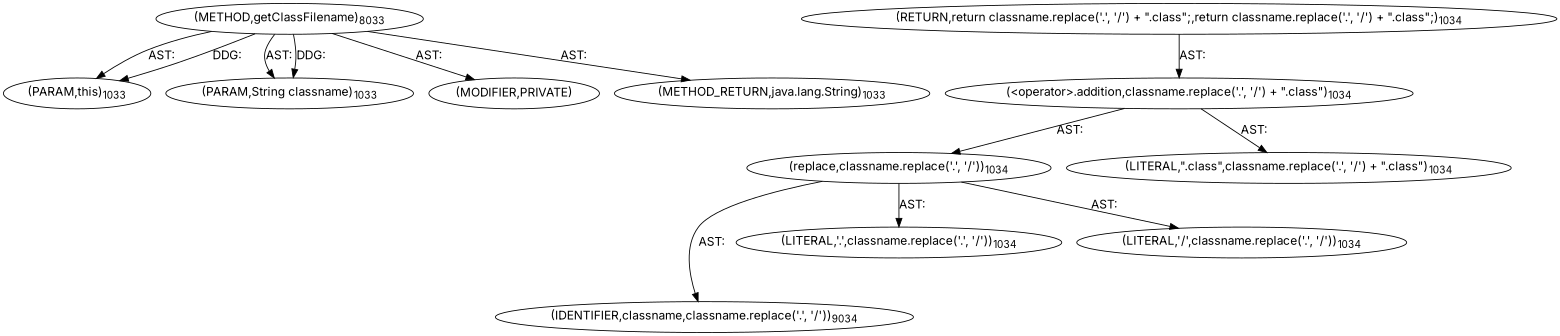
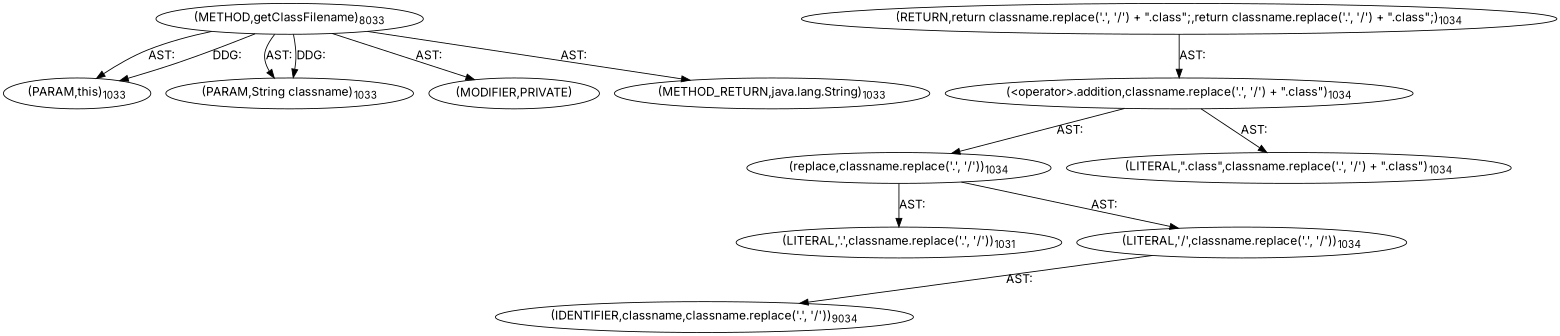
edge "(replace,classname.replace('.', '/'))" -> "(IDENTIFIER,classname,classname.replace('.', '/'))": now "(LITERAL,'/',classname.replace('.', '/'))" -> "(IDENTIFIER,classname,classname.replace('.', '/'))"
node "(LITERAL,'.',classname.replace('.', '/'))": text "1034" -> "1031"
